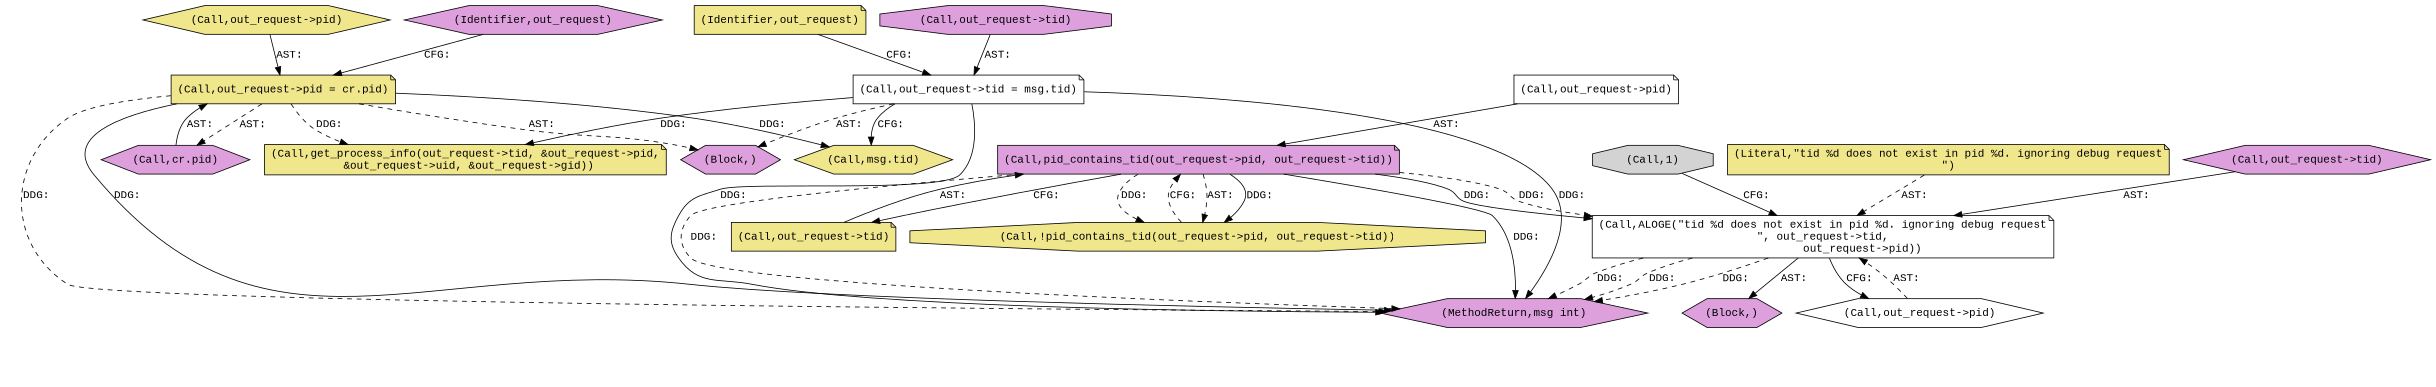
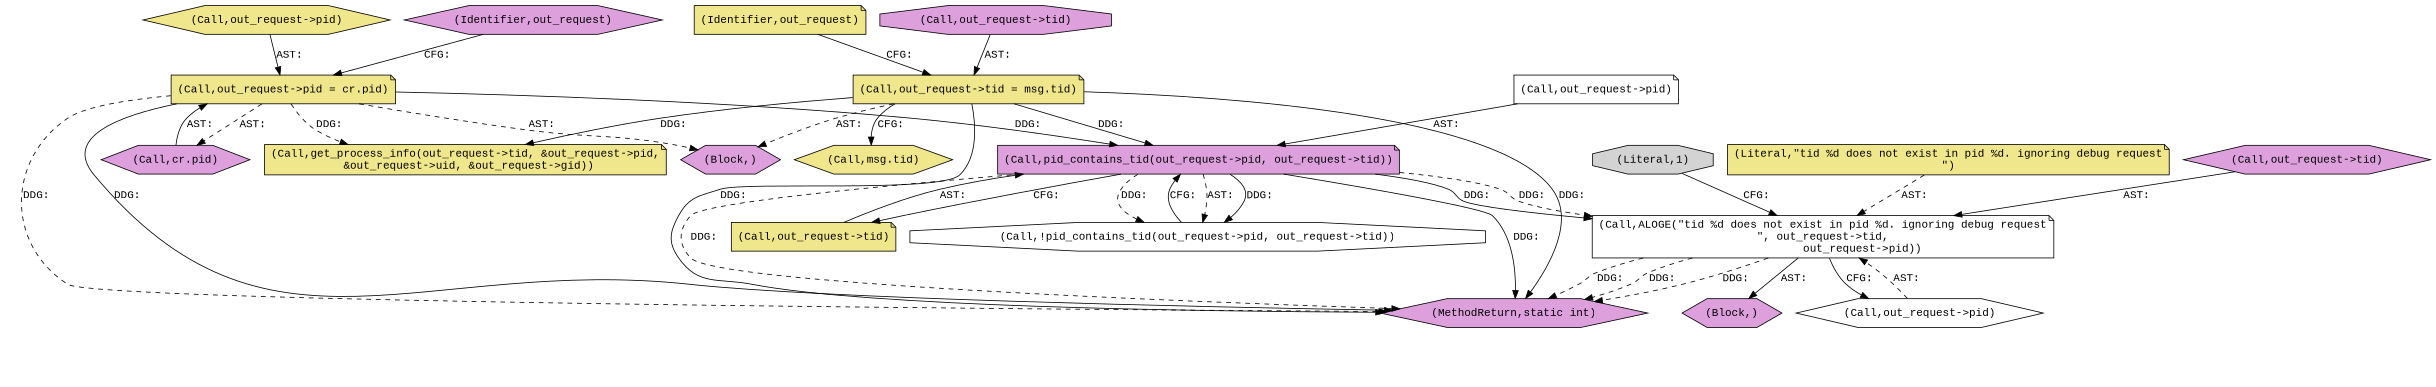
node "(Call,out_request->tid = msg.tid)": fillcolor white -> khaki
edge "(Call,out_request->pid = cr.pid)" -> "(Call,msg.tid)": now "(Call,out_request->pid = cr.pid)" -> "(Call,pid_contains_tid(out_request->pid, out_request->tid))"
edge "(Call,out_request->tid = msg.tid)" -> "(Call,pid_contains_tid(out_request->pid, out_request->tid))": added, label "DDG:"
node "(Call,1)": label "(Call,1)" -> "(Literal,1)"
edge "(Call,!pid_contains_tid(out_request->pid, out_request->tid))" -> "(Call,pid_contains_tid(out_request->pid, out_request->tid))": style dashed -> solid
node "(Call,!pid_contains_tid(out_request->pid, out_request->tid))": fillcolor khaki -> white
node "(MethodReturn,msg int)": label "(MethodReturn,msg int)" -> "(MethodReturn,static int)"
